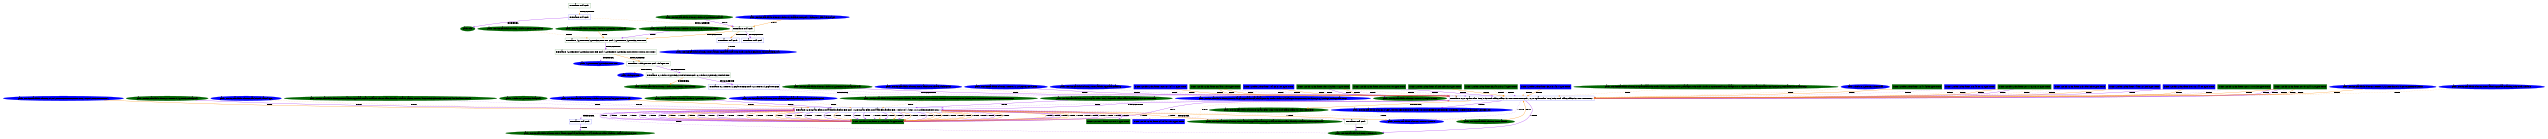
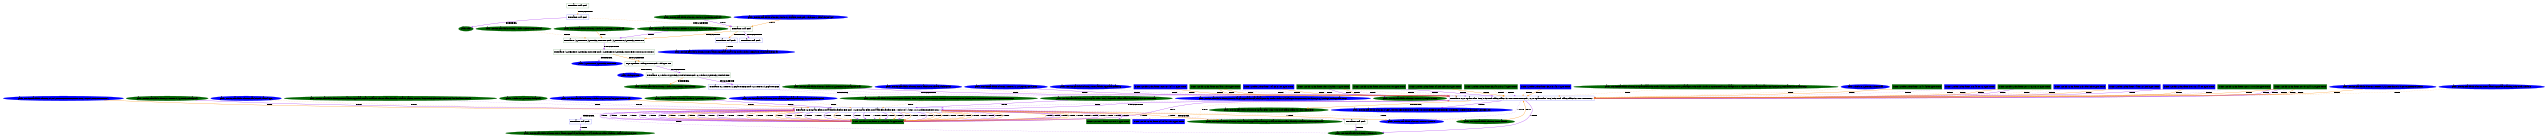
node "exe_name: winlogon.exe cmd: winlogon.exe": label "exe_name: winlogon.exe cmd: winlogon.exe" -> "txyewy_name: winlogon.exe cmd: winlogon.exe"
